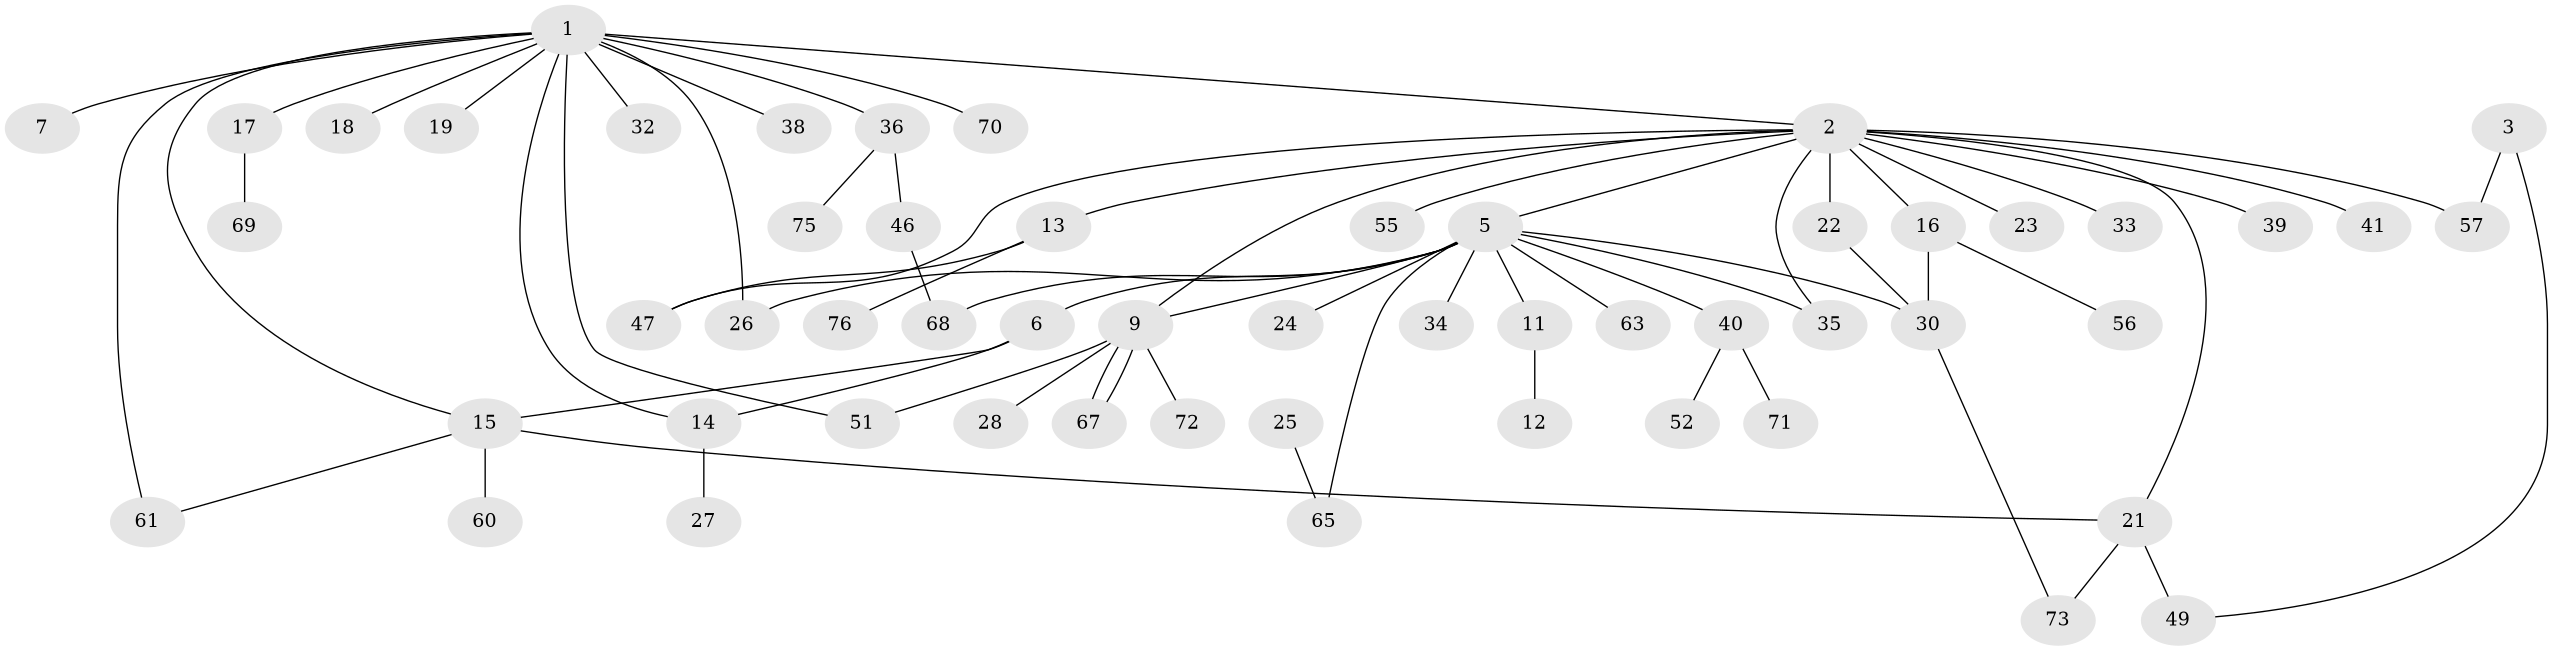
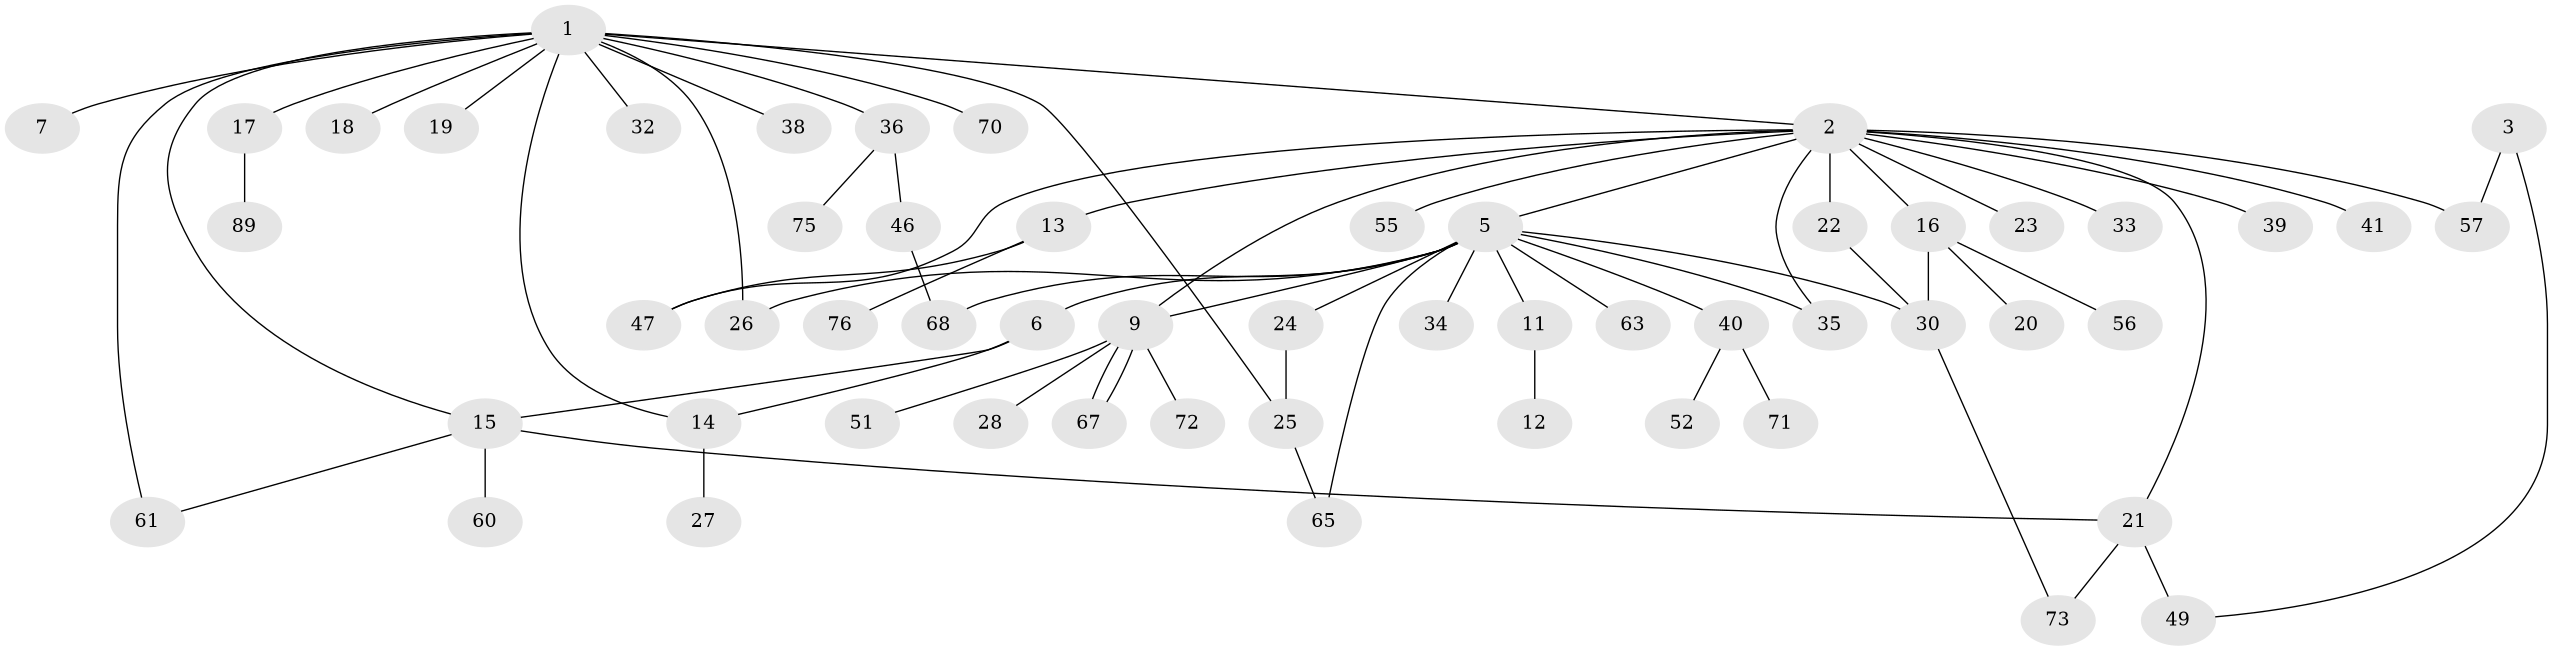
node "69": label "69" -> "89"
edge "1" -- "51": now "1" -- "25"
node "20": added
edge "24" -- "25": added
